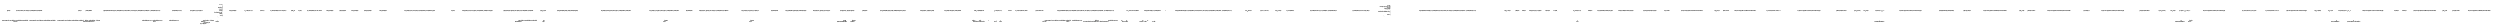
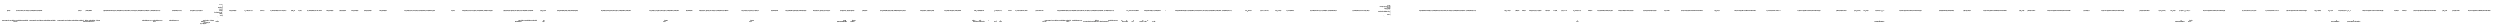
node "Entry System.Action<T>.Invoke(T)": added
node "pipelines.OnError.ShouldNotBeNull()": removed
node "current.Start()": added
